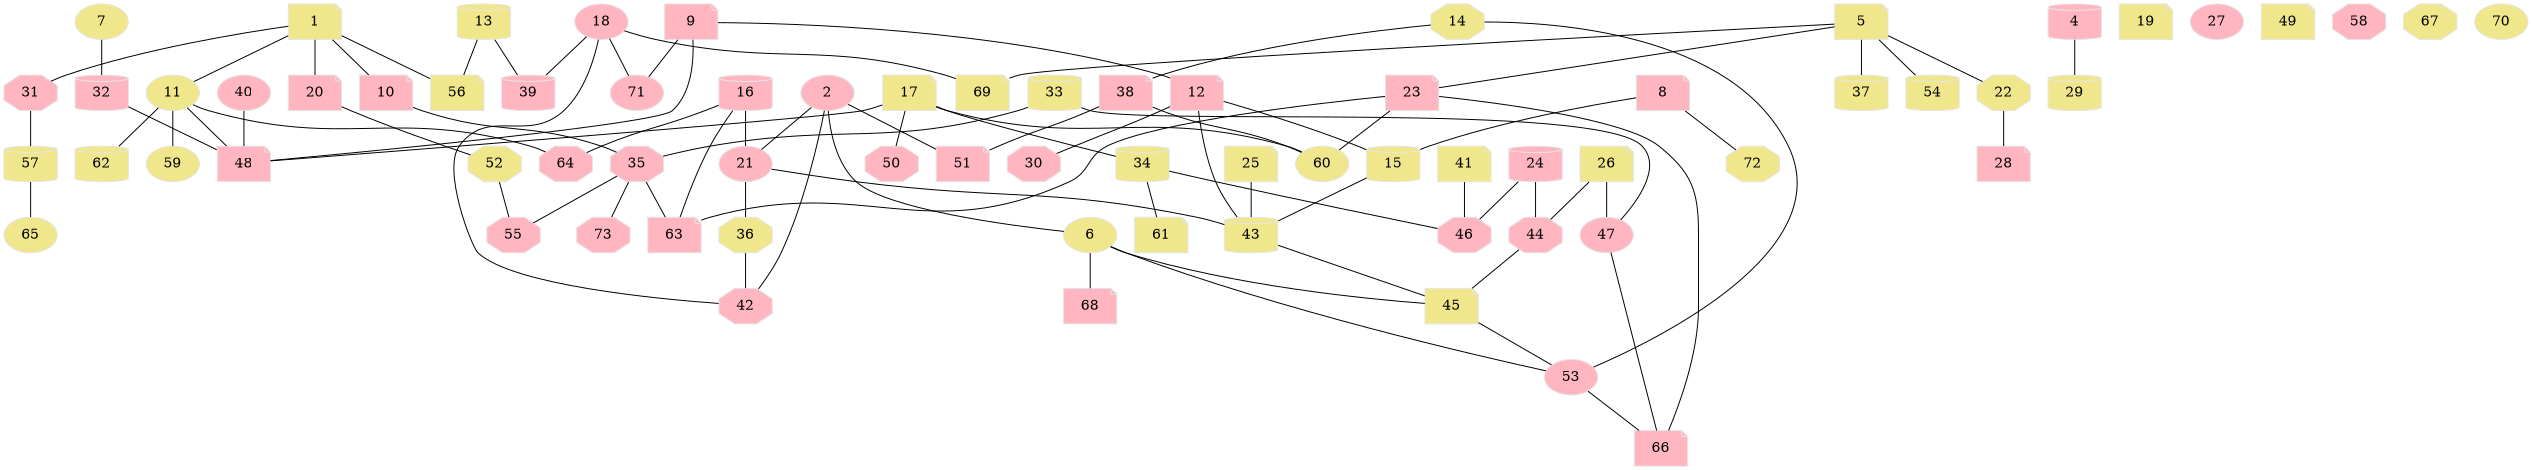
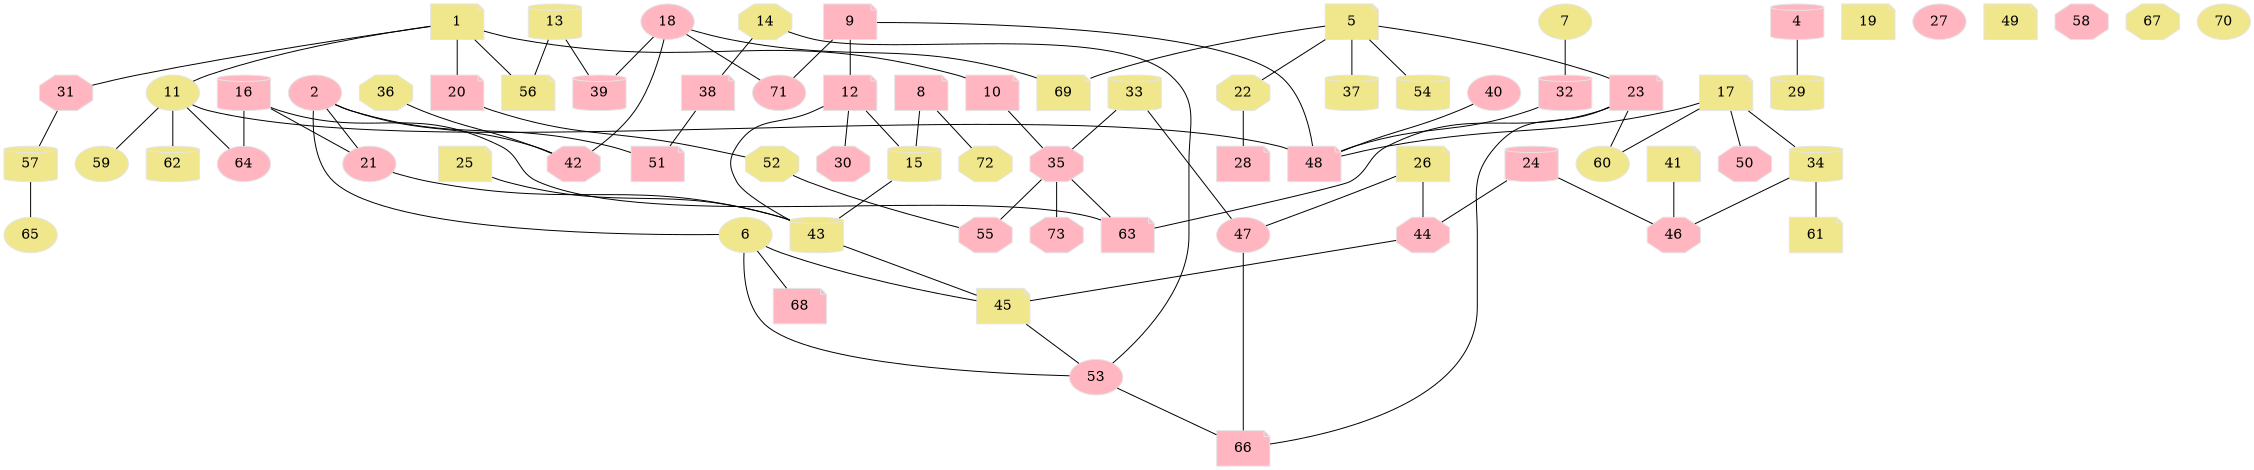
edge "38" -- "60": removed
node "64": shape octagon -> ellipse
edge "21" -- "36": removed
